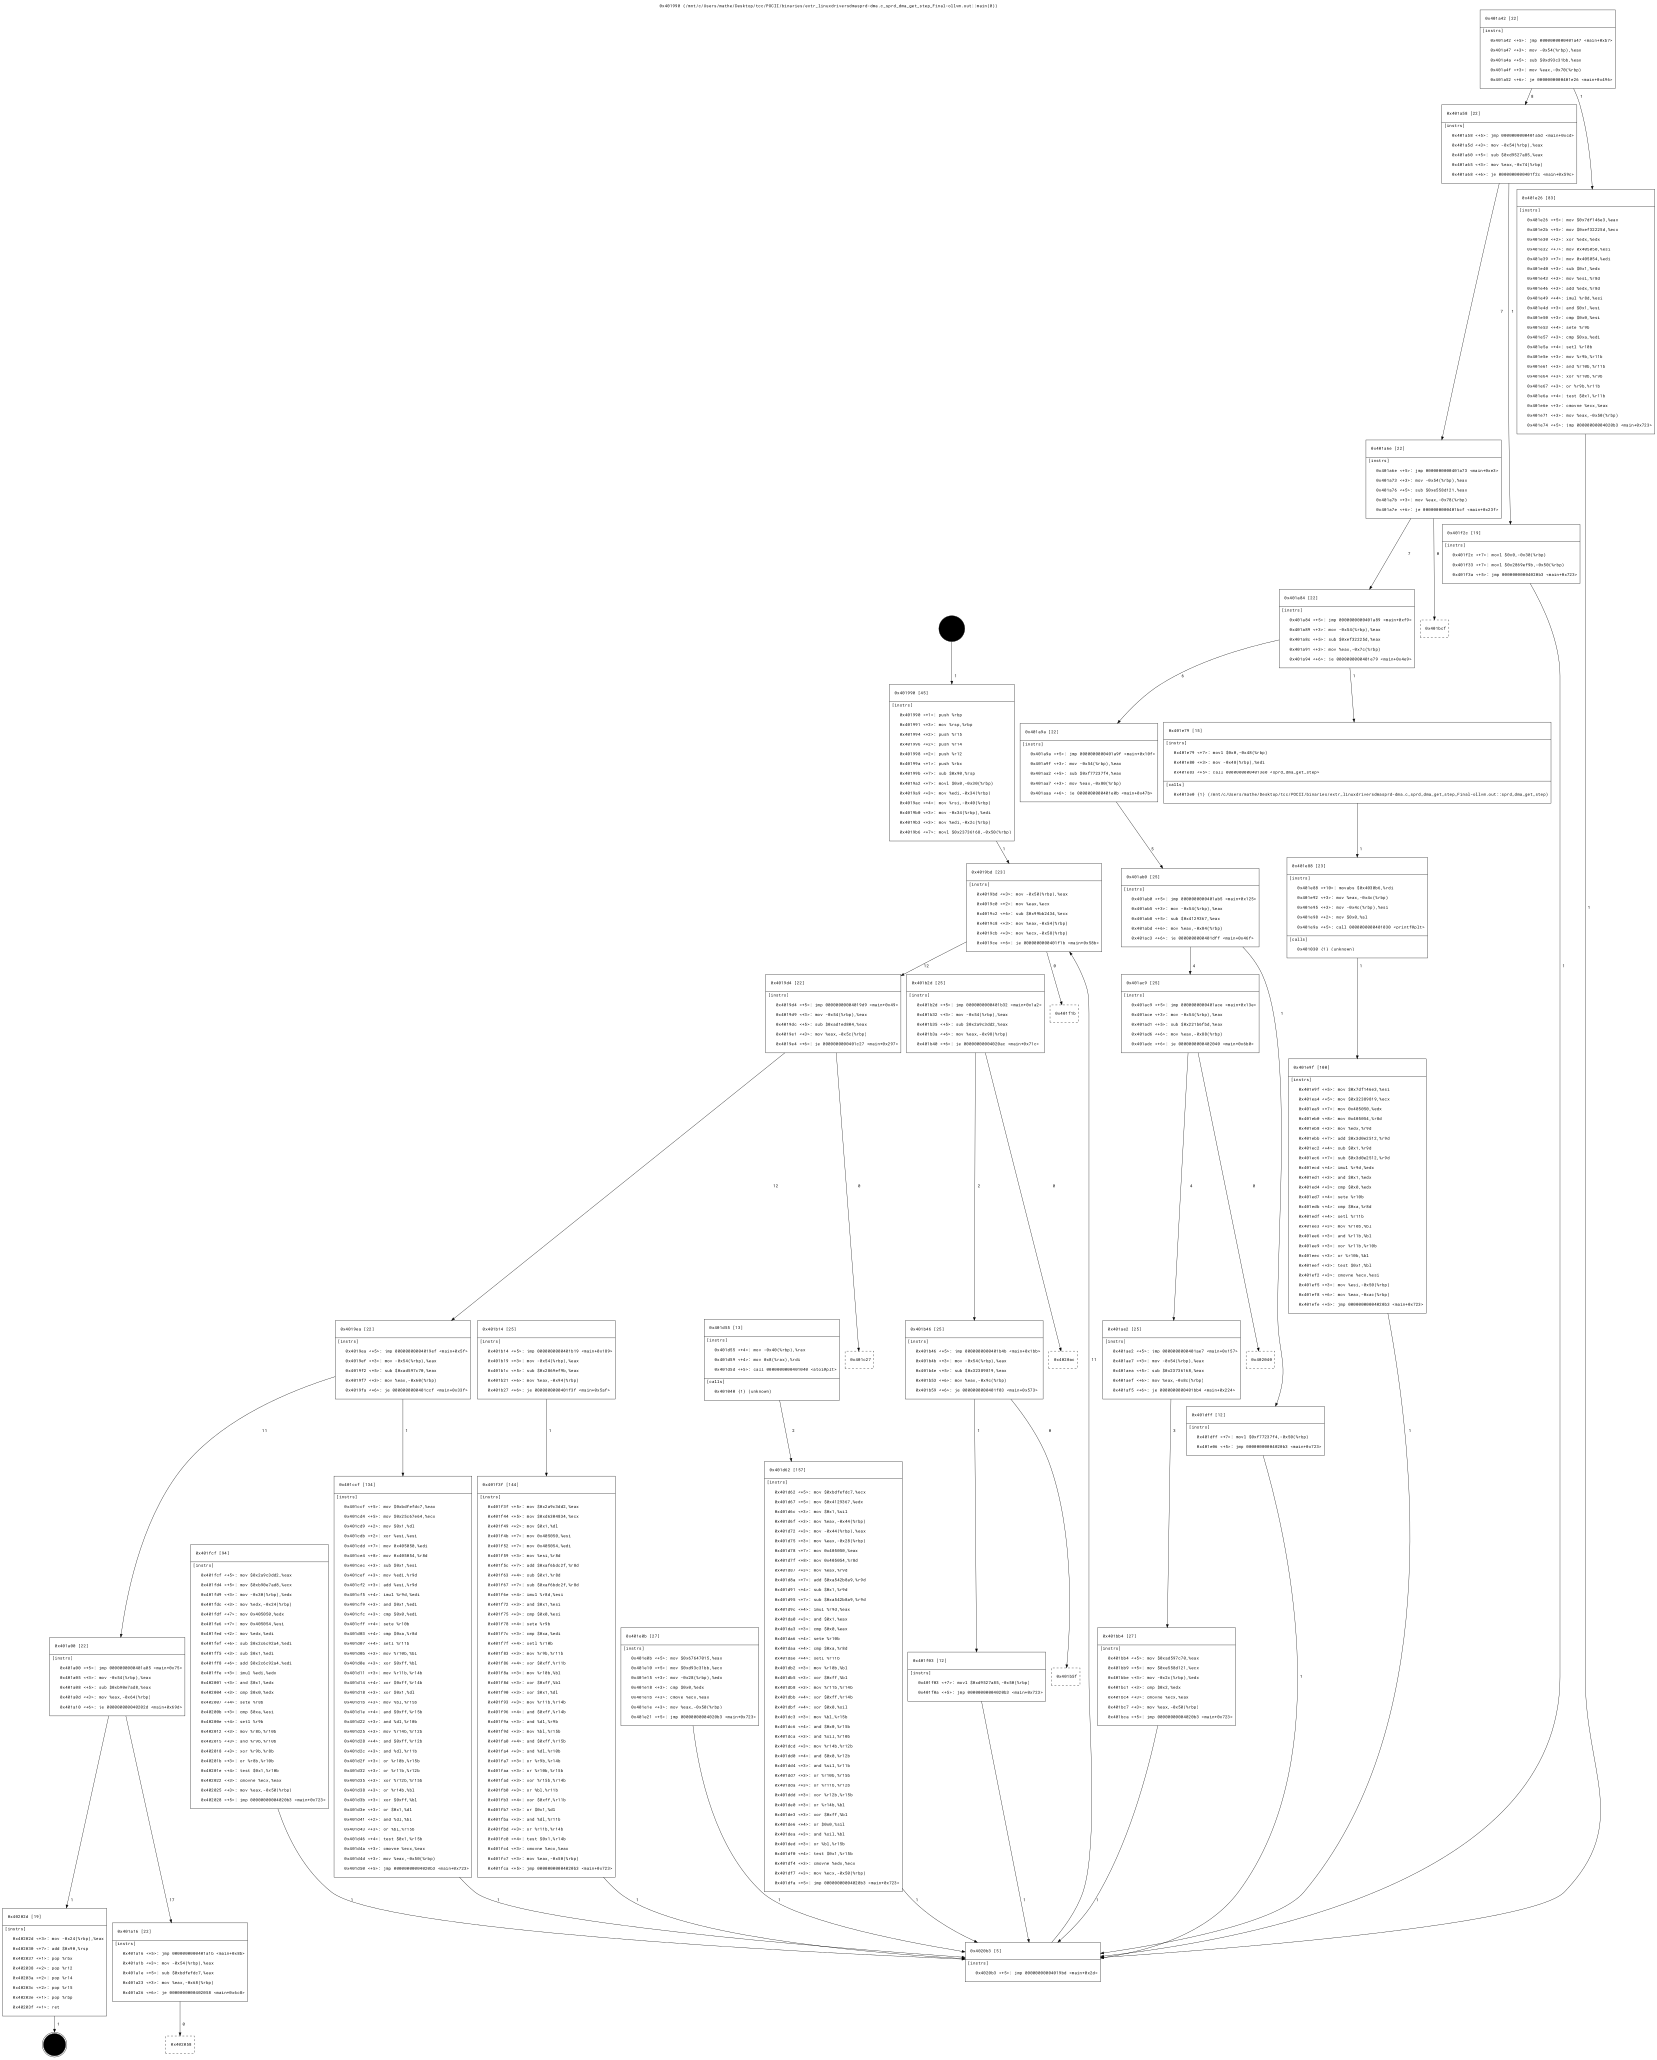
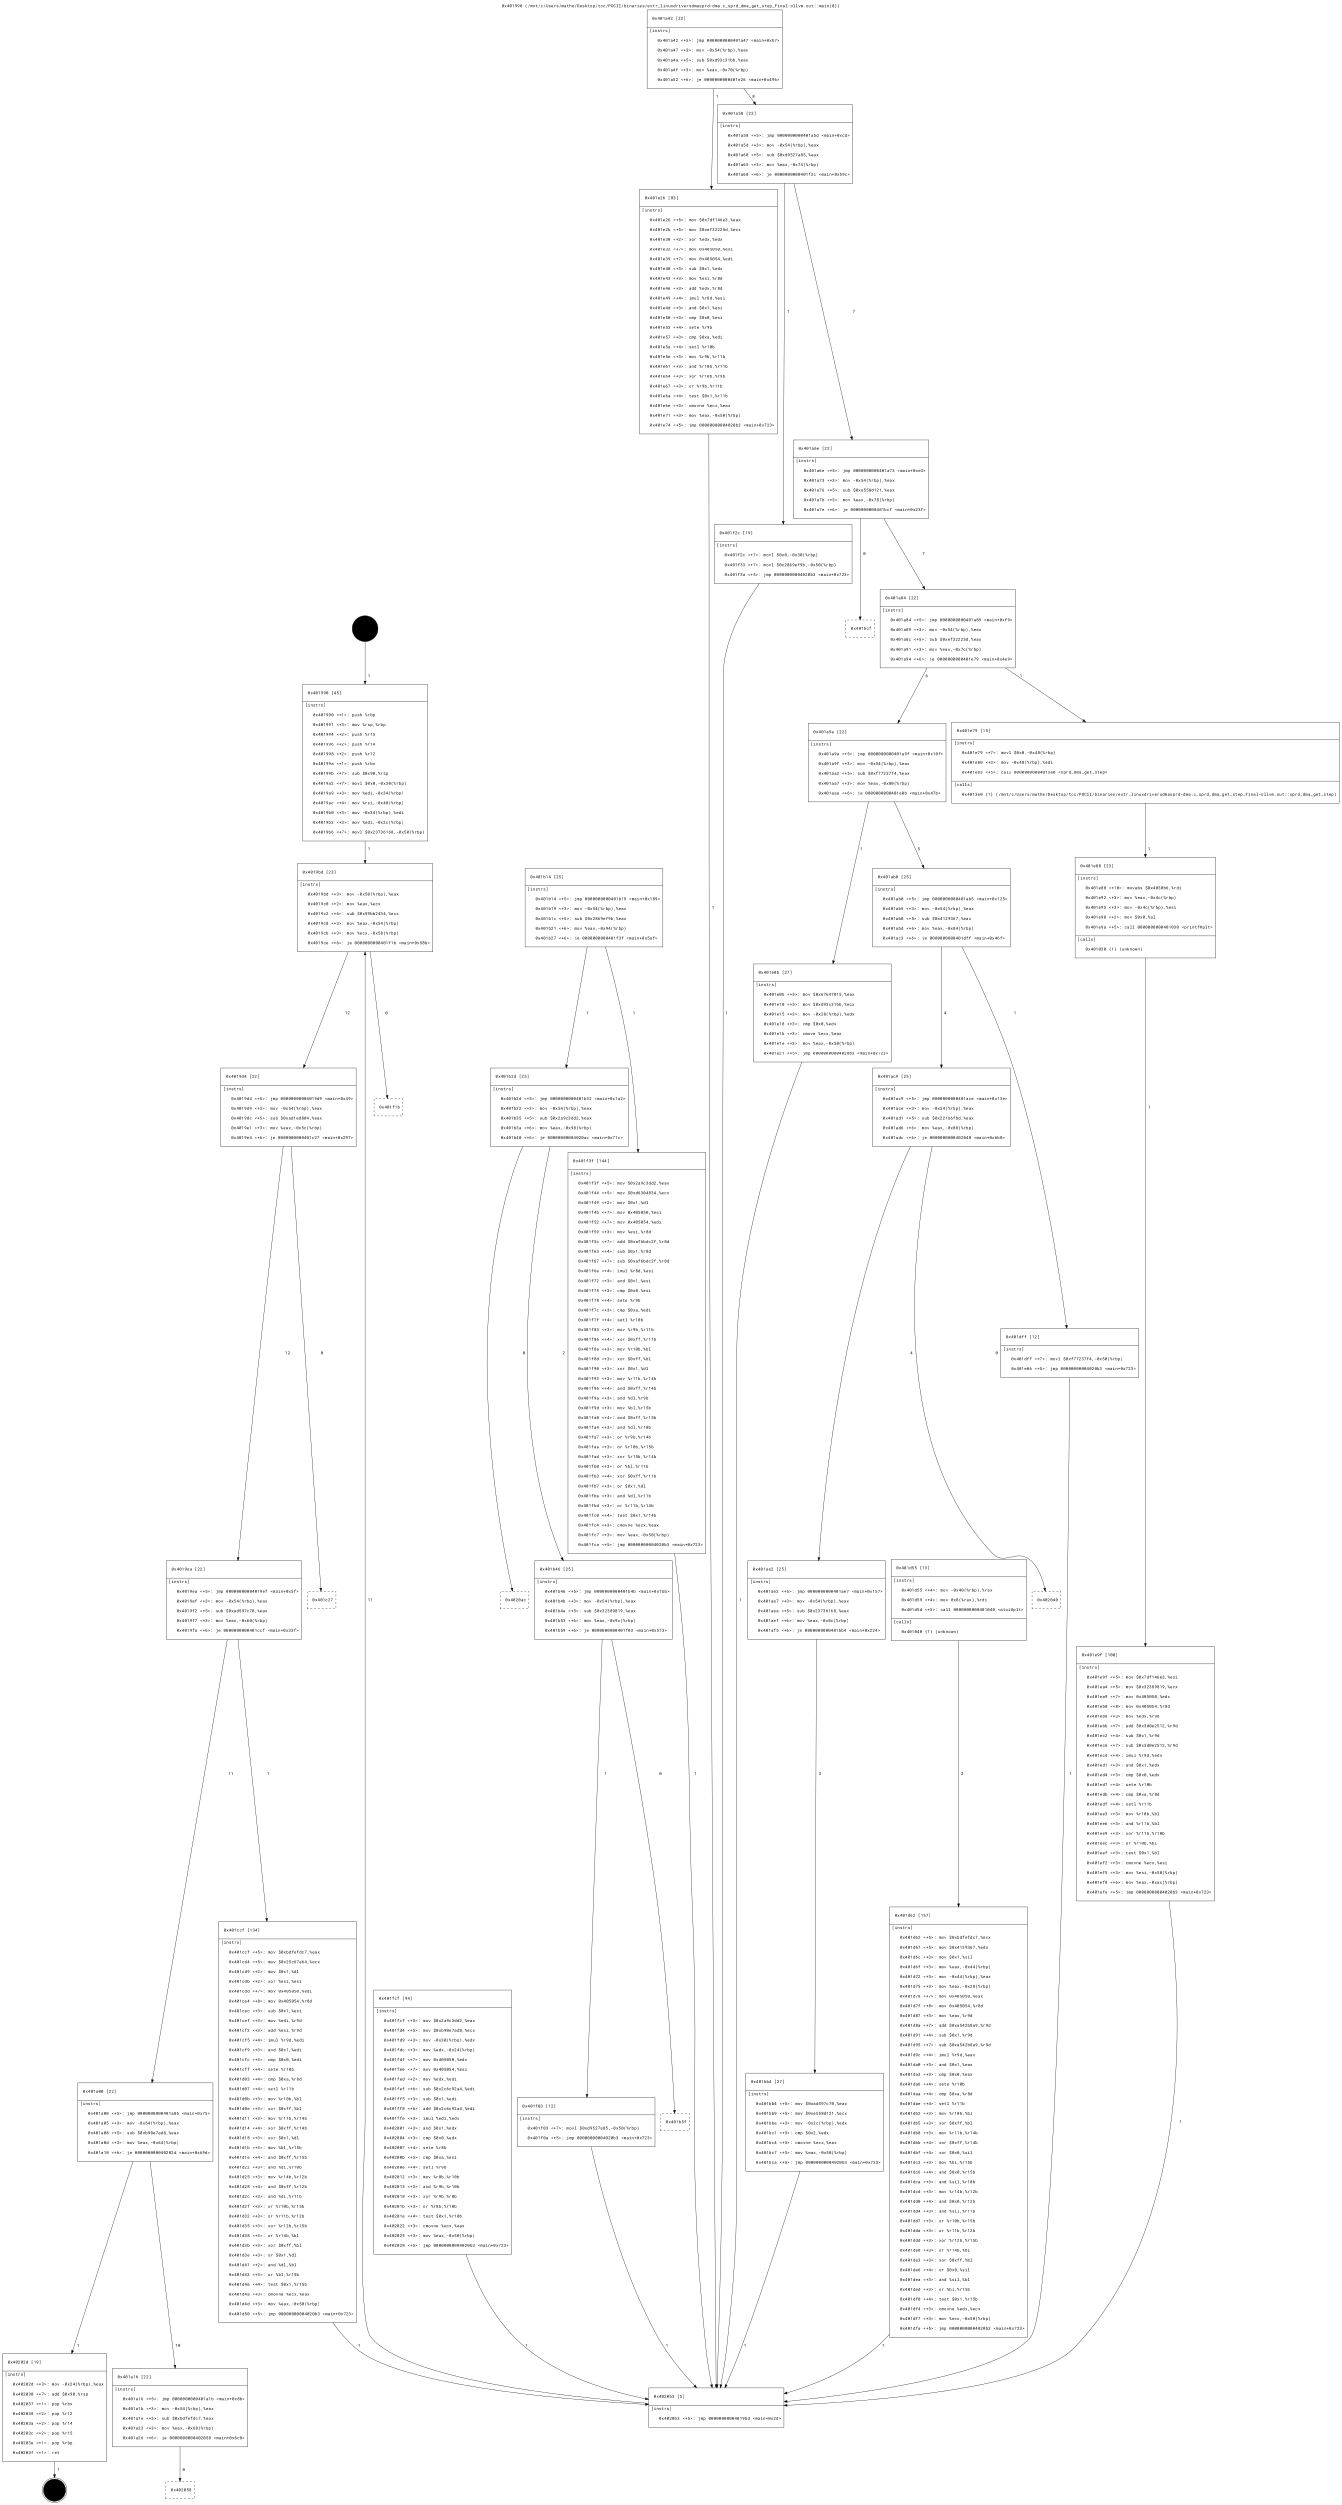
edge "0x401a9a [22]" -> "0x401e0b [27]": added, label "1"
edge "0x401b14 [25]" -> "0x401b2d [25]": added, label "1"
edge "0x401a00 [22]" -> "0x401a16 [22]": label " 17" -> " 10"
